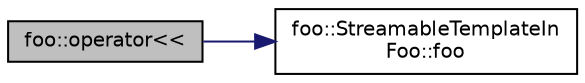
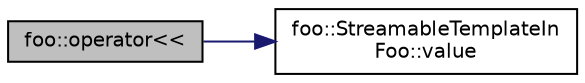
node "foo::StreamableTemplateIn Foo::foo": label "foo::StreamableTemplateIn Foo::foo" -> "foo::StreamableTemplateIn Foo::value"
